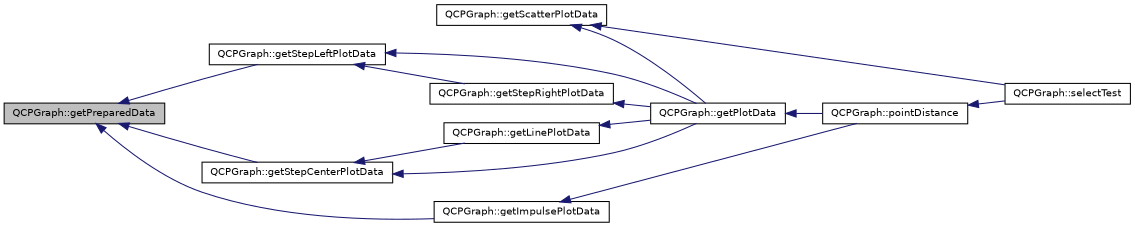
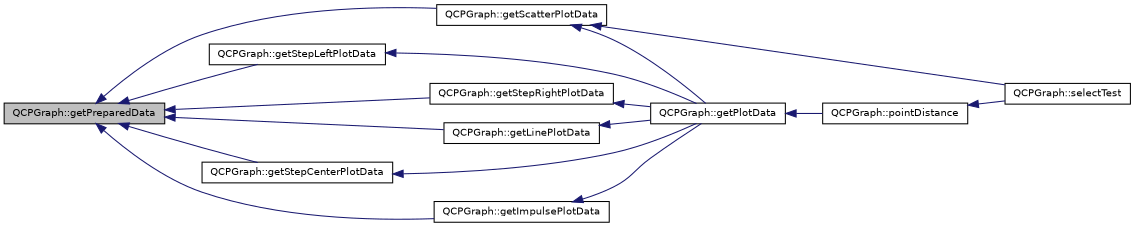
edge "QCPGraph::getScatterPlotData" -> "QCPGraph::getPreparedData": added
edge "QCPGraph::getStepRightPlotData" -> "QCPGraph::getStepLeftPlotData": now "QCPGraph::getStepRightPlotData" -> "QCPGraph::getPreparedData"
edge "QCPGraph::getLinePlotData" -> "QCPGraph::getStepCenterPlotData": now "QCPGraph::getLinePlotData" -> "QCPGraph::getPreparedData"
edge "QCPGraph::pointDistance" -> "QCPGraph::getImpulsePlotData": now "QCPGraph::getPlotData" -> "QCPGraph::getImpulsePlotData"
